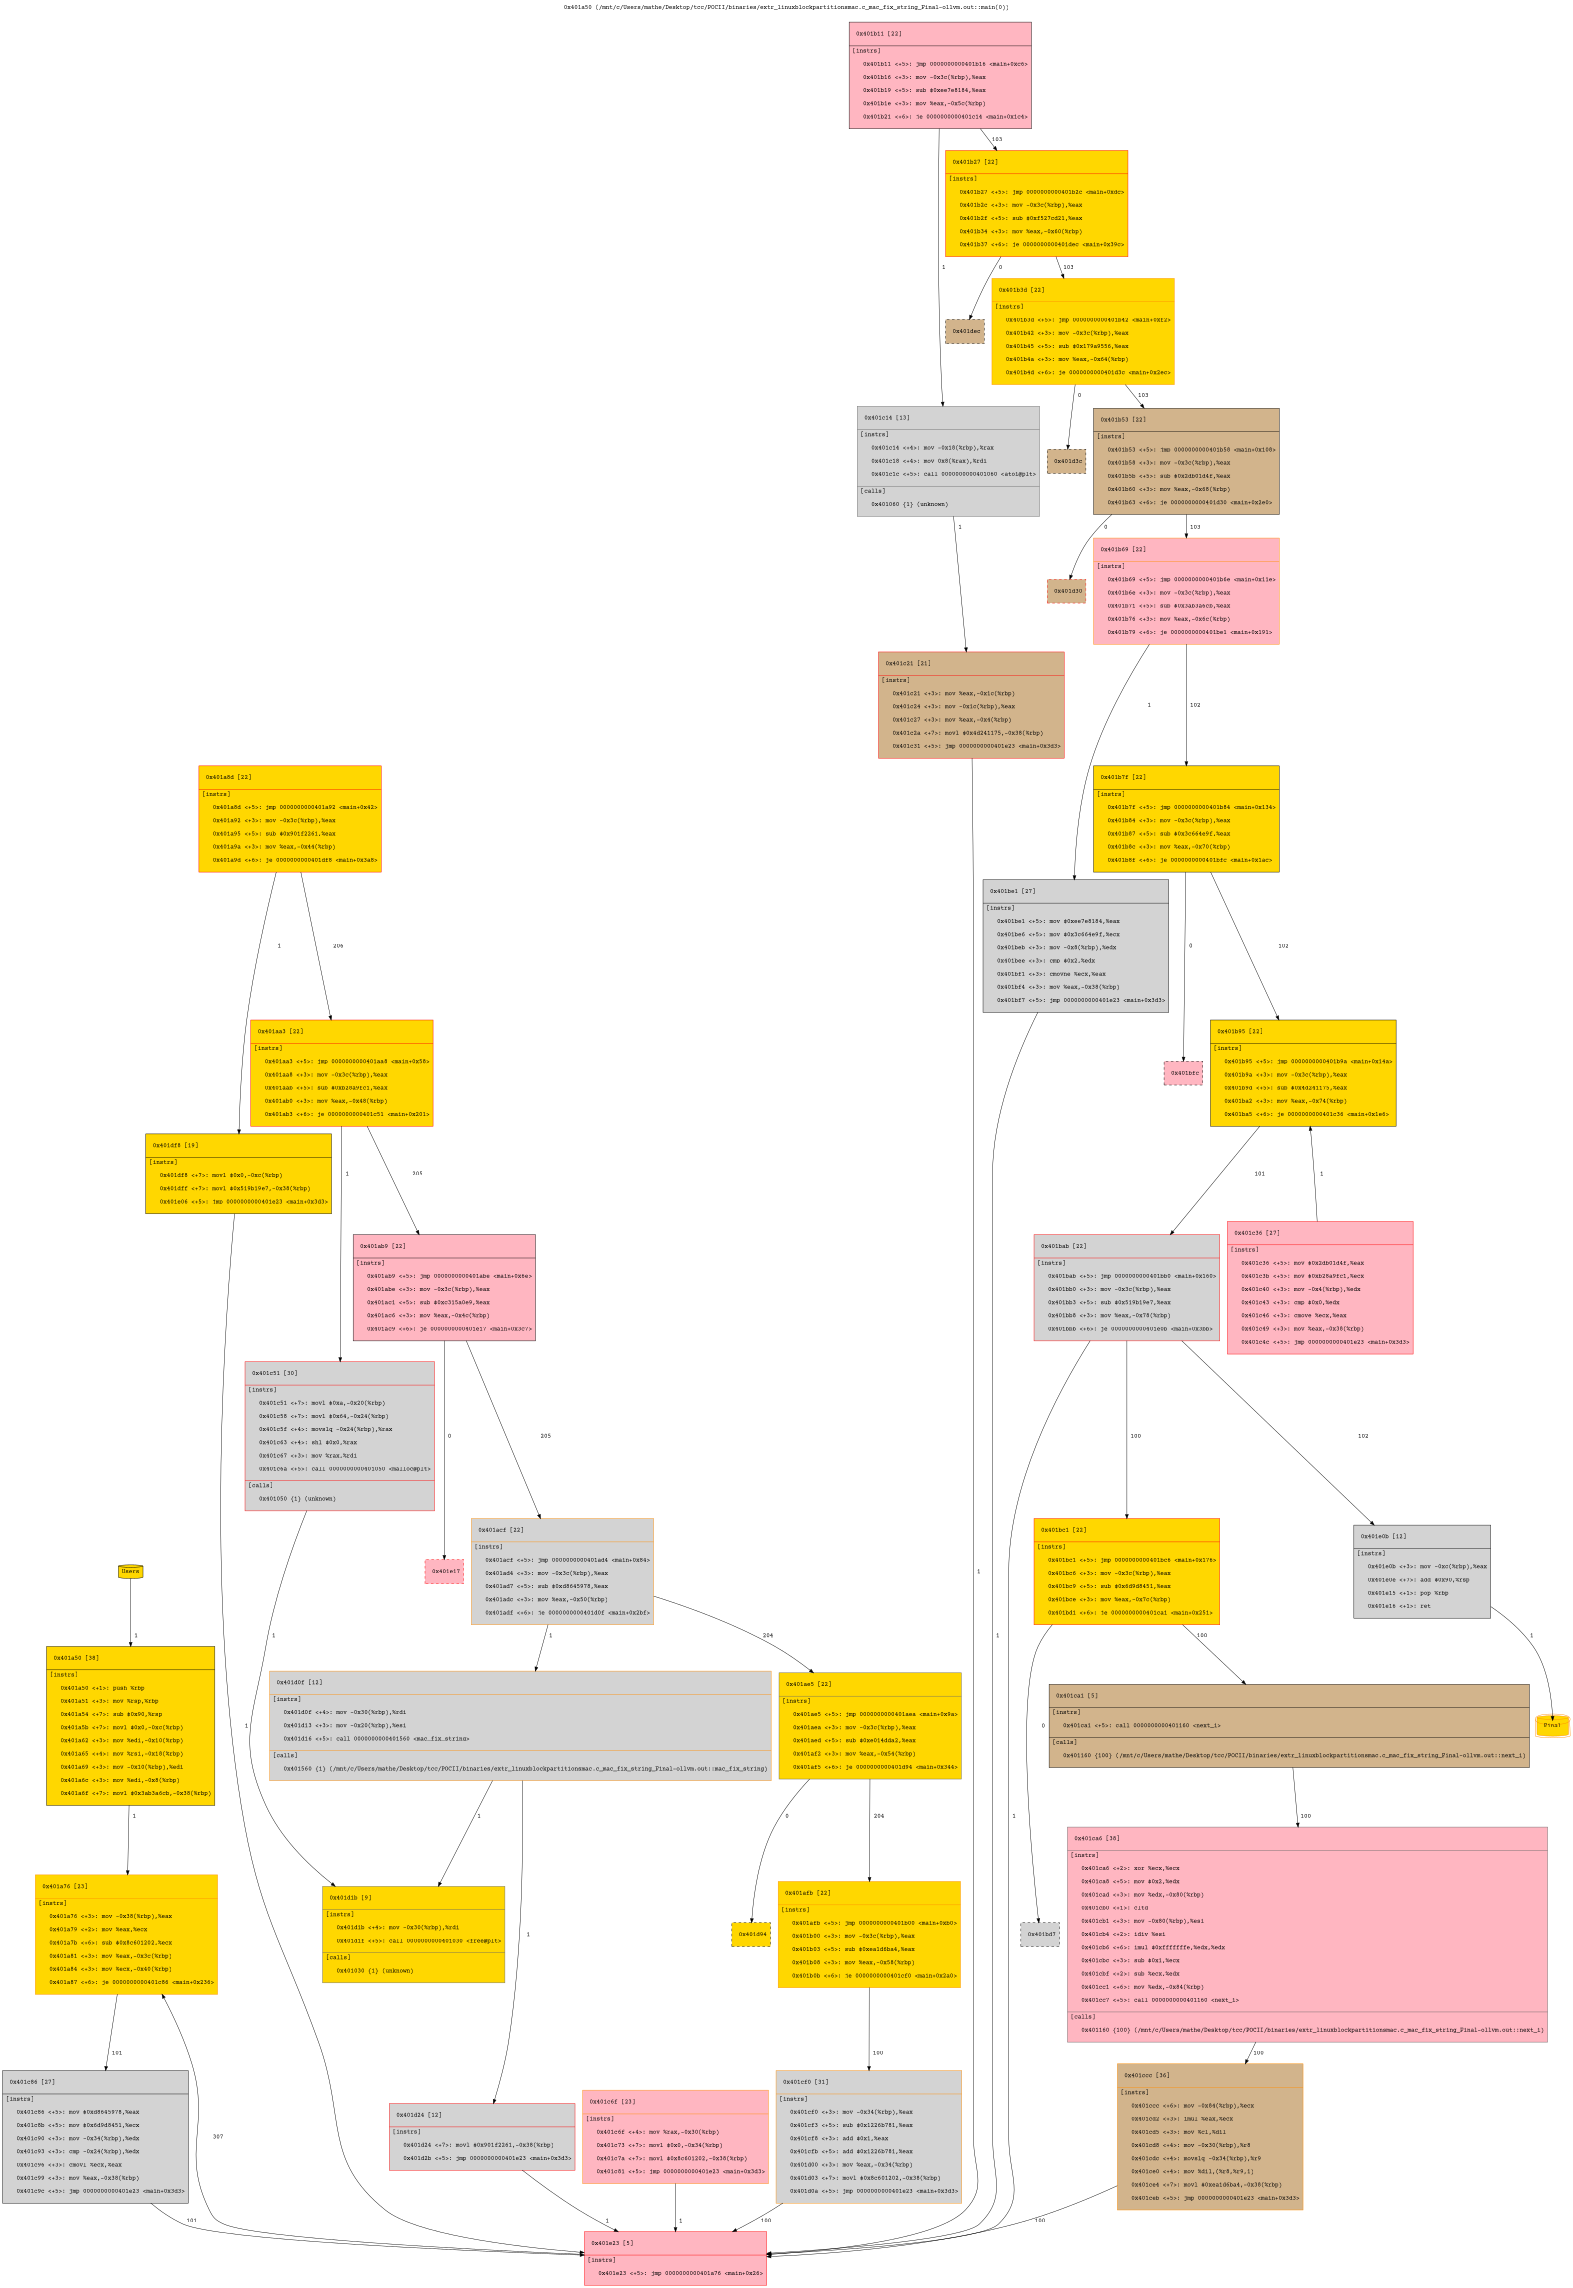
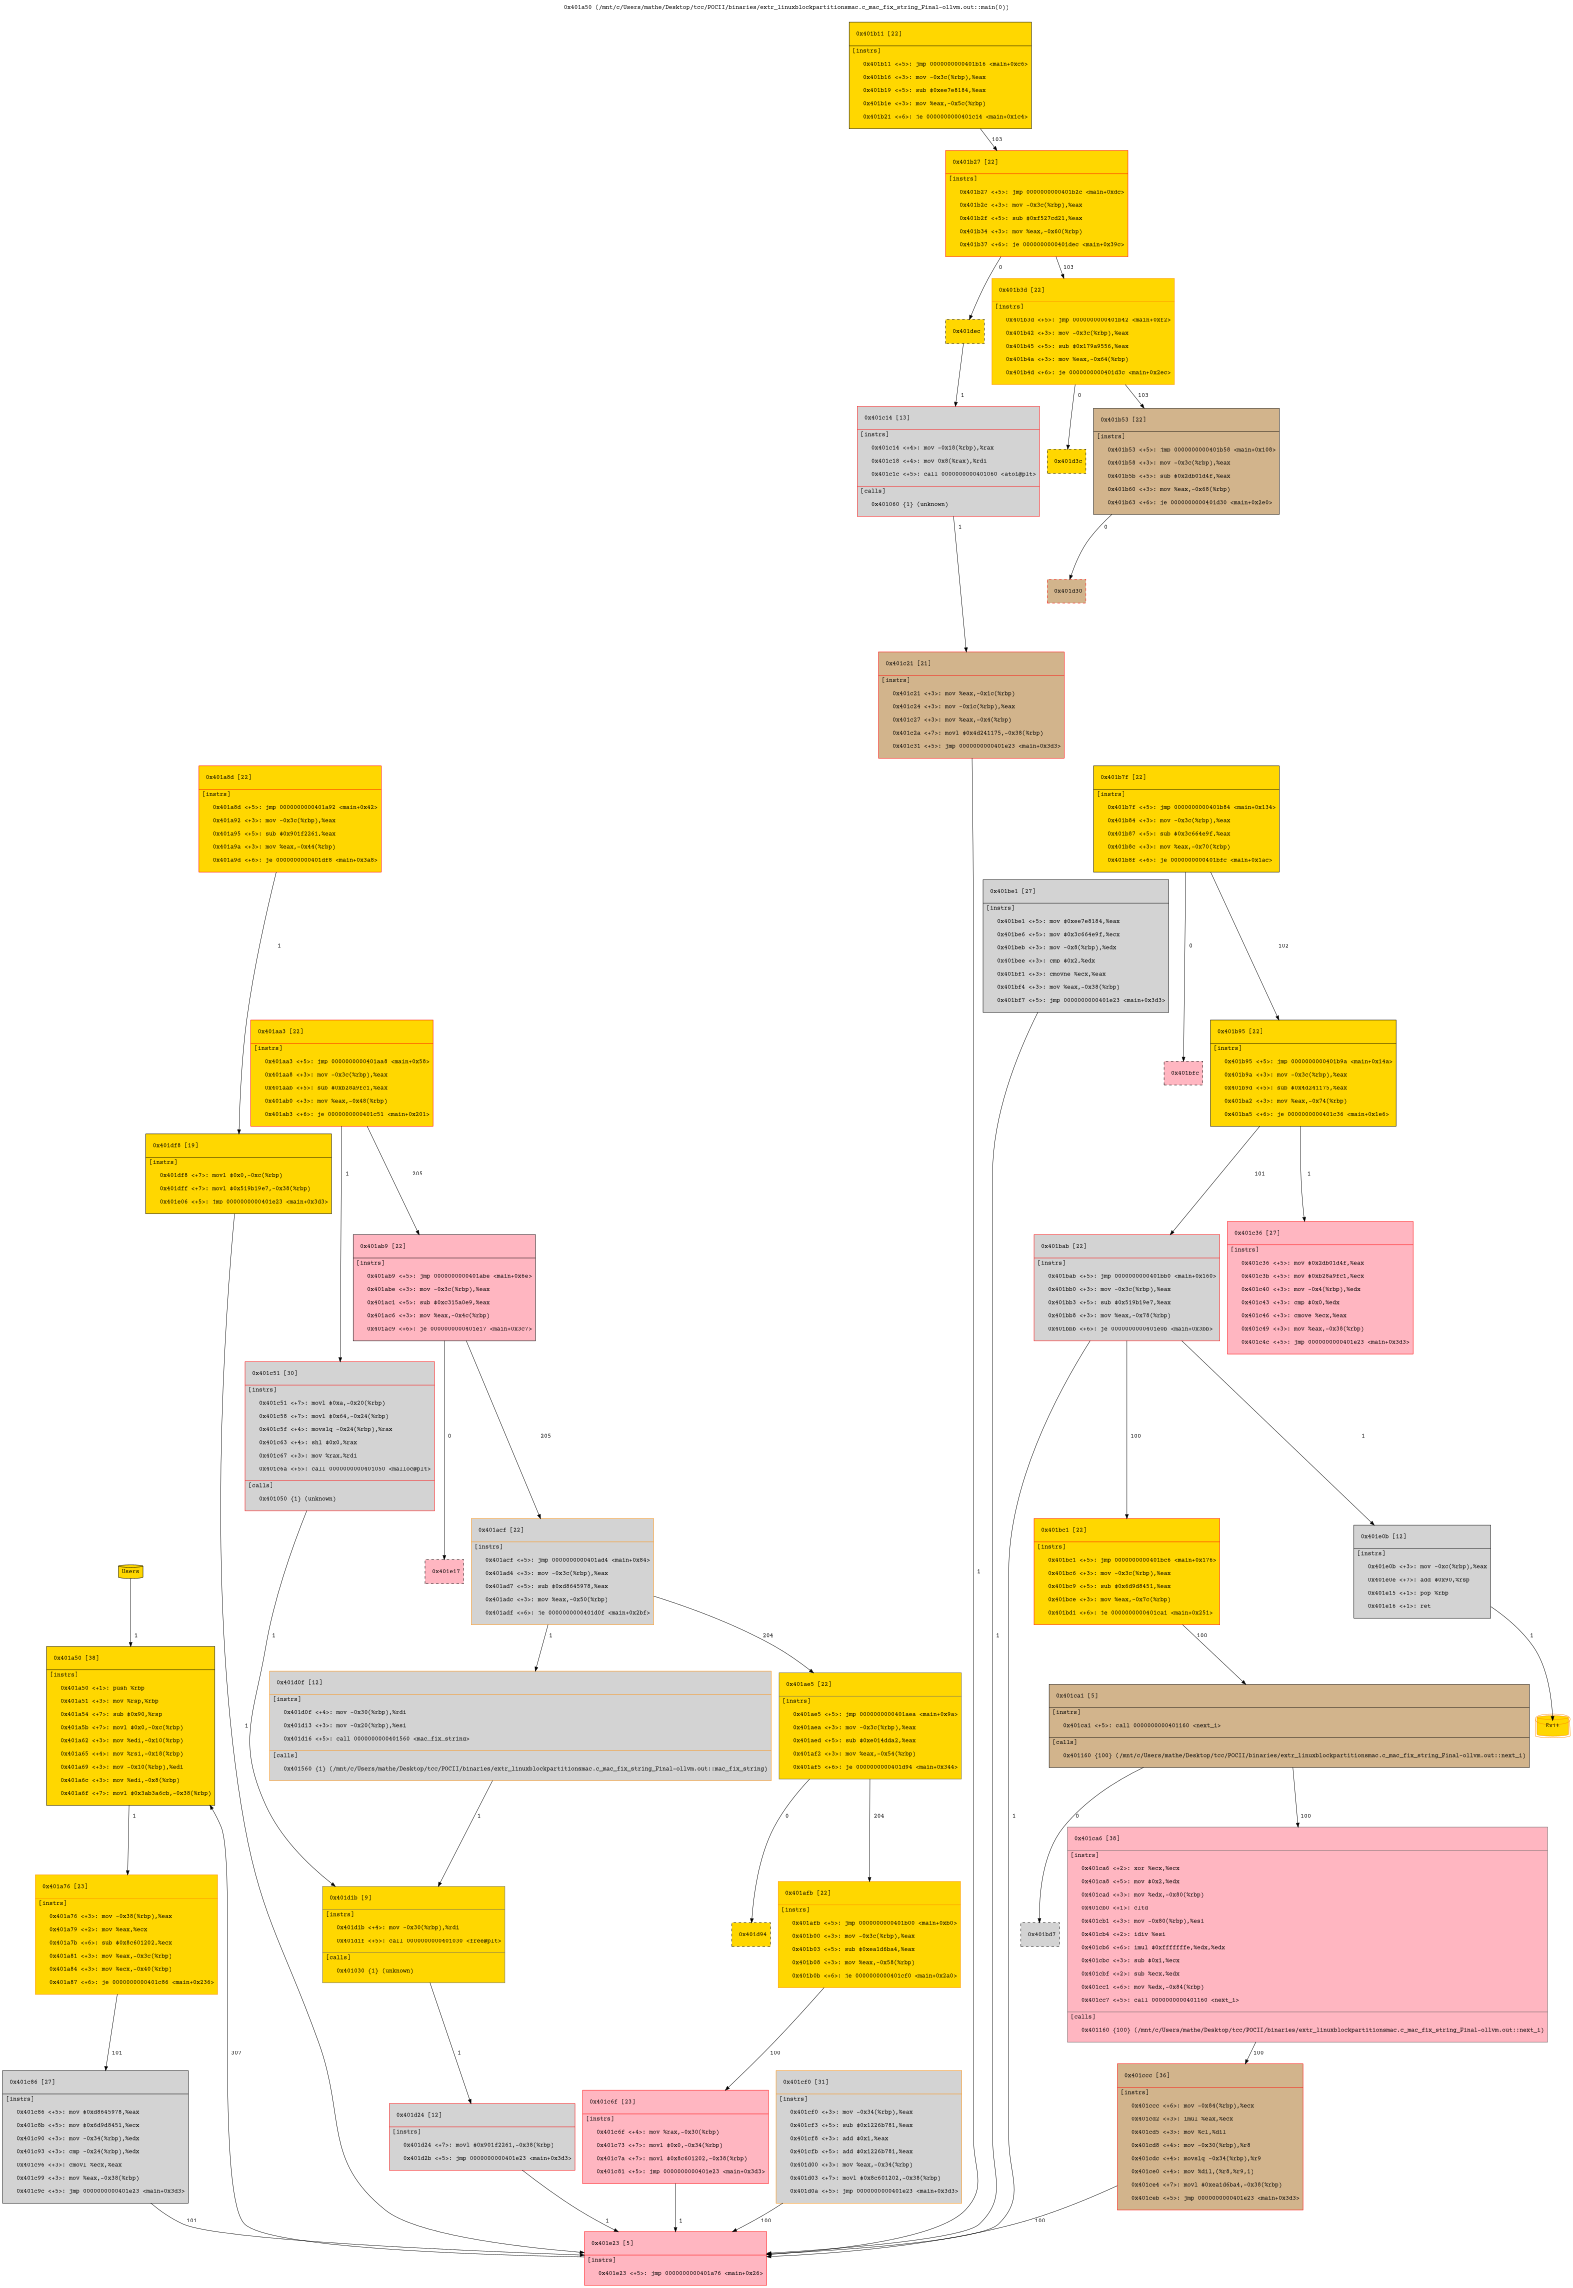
node "0x401b11 [22]": fillcolor lightpink -> gold
edge "0x401b11 [22]" -> "0x401c14 [13]": now "0x401dec" -> "0x401c14 [13]"
node "0x401dec": fillcolor tan -> gold
node "0x401c14 [13]": color gray40 -> red
node "0x401d3c": fillcolor tan -> gold
node "0x401b69 [22]": removed
edge "0x401a8d [22]" -> "0x401aa3 [22]": removed, label "206"
edge "0x401c36 [27]" -> "0x401b95 [22]": reversed
edge "0x401bab [22]" -> "0x401e0b [12]": label " 102" -> " 1"
node "0x401e17": color red -> black
node "Final": label "Final" -> "Exit"
edge "0x401bc1 [22]" -> "0x401bd7": now "0x401ca1 [5]" -> "0x401bd7"
edge "0x401d0f [12]" -> "0x401d24 [12]": now "0x401d1b [9]" -> "0x401d24 [12]"
edge "0x401afb [22]" -> "0x401cf0 [31]": now "0x401afb [22]" -> "0x401c6f [23]"
node "0x401c6f [23]": color darkorange -> red
node "0x401ccc [36]": color darkorange -> red
edge "0x401e23 [5]" -> "0x401a76 [23]": now "0x401e23 [5]" -> "0x401a50 [38]"
